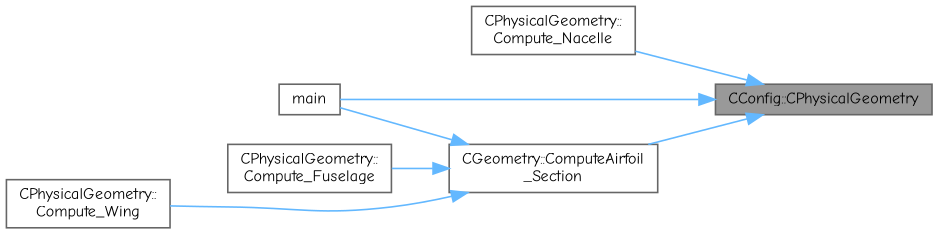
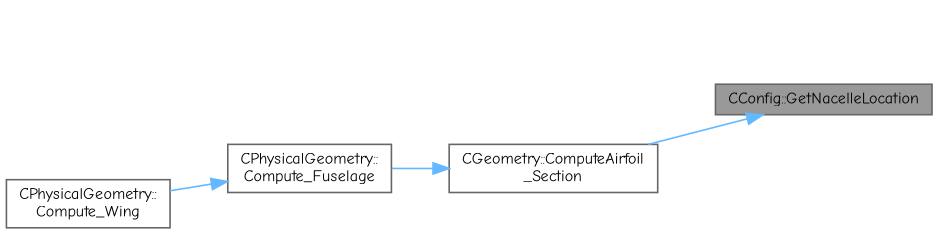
node "CPhysicalGeometry:: Compute_Nacelle": removed
node "main": removed
node "CConfig::CPhysicalGeometry": label "CConfig::CPhysicalGeometry" -> "CConfig::GetNacelleLocation"
edge "CPhysicalGeometry:: Compute_Wing" -> "CGeometry::ComputeAirfoil _Section": now "CPhysicalGeometry:: Compute_Wing" -> "CPhysicalGeometry:: Compute_Fuselage"
